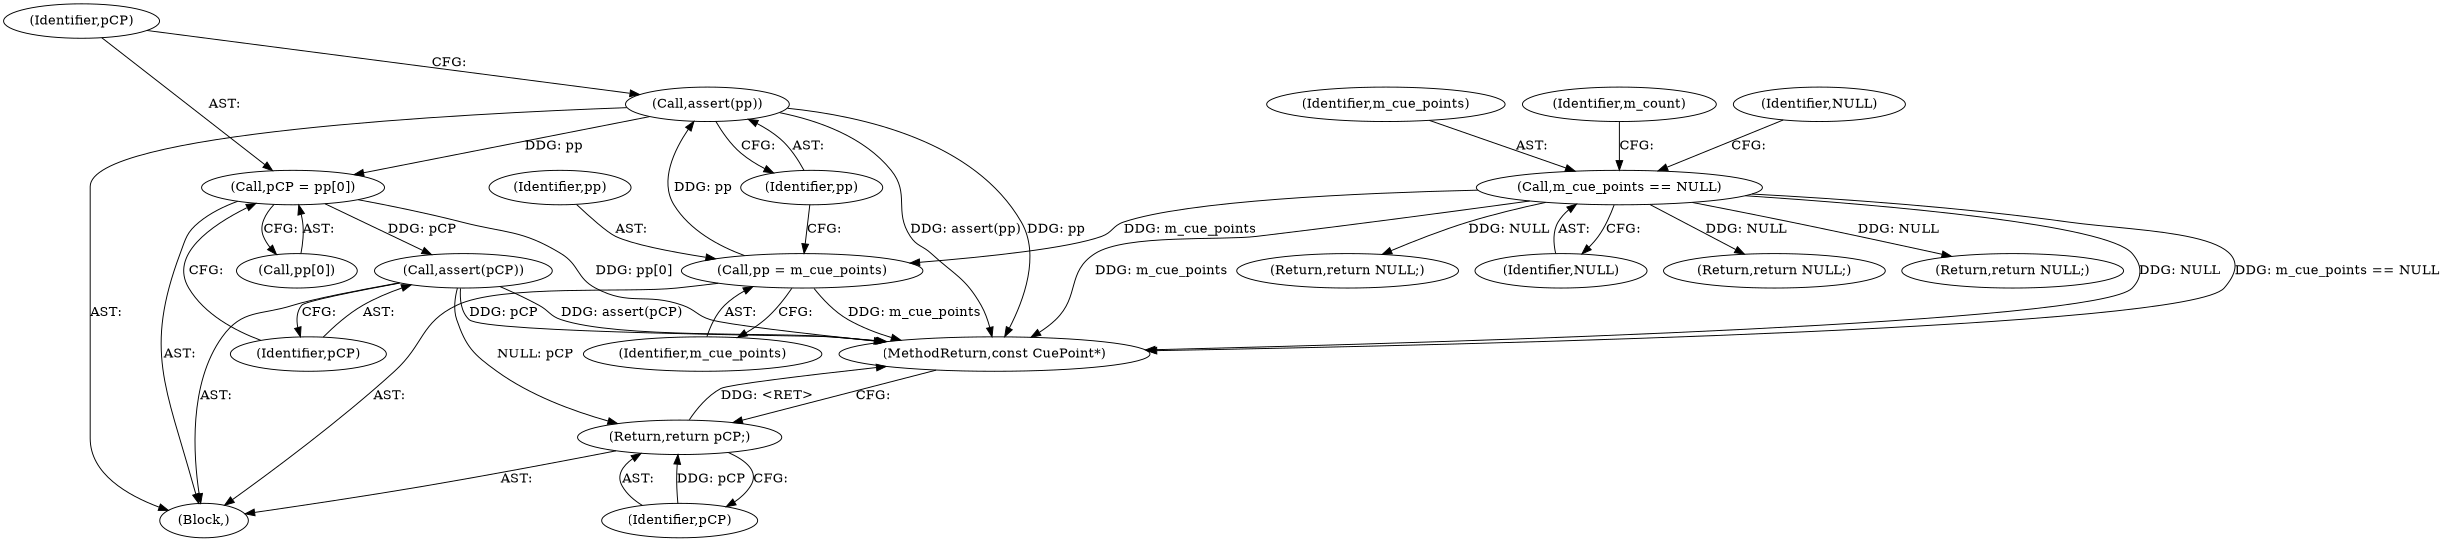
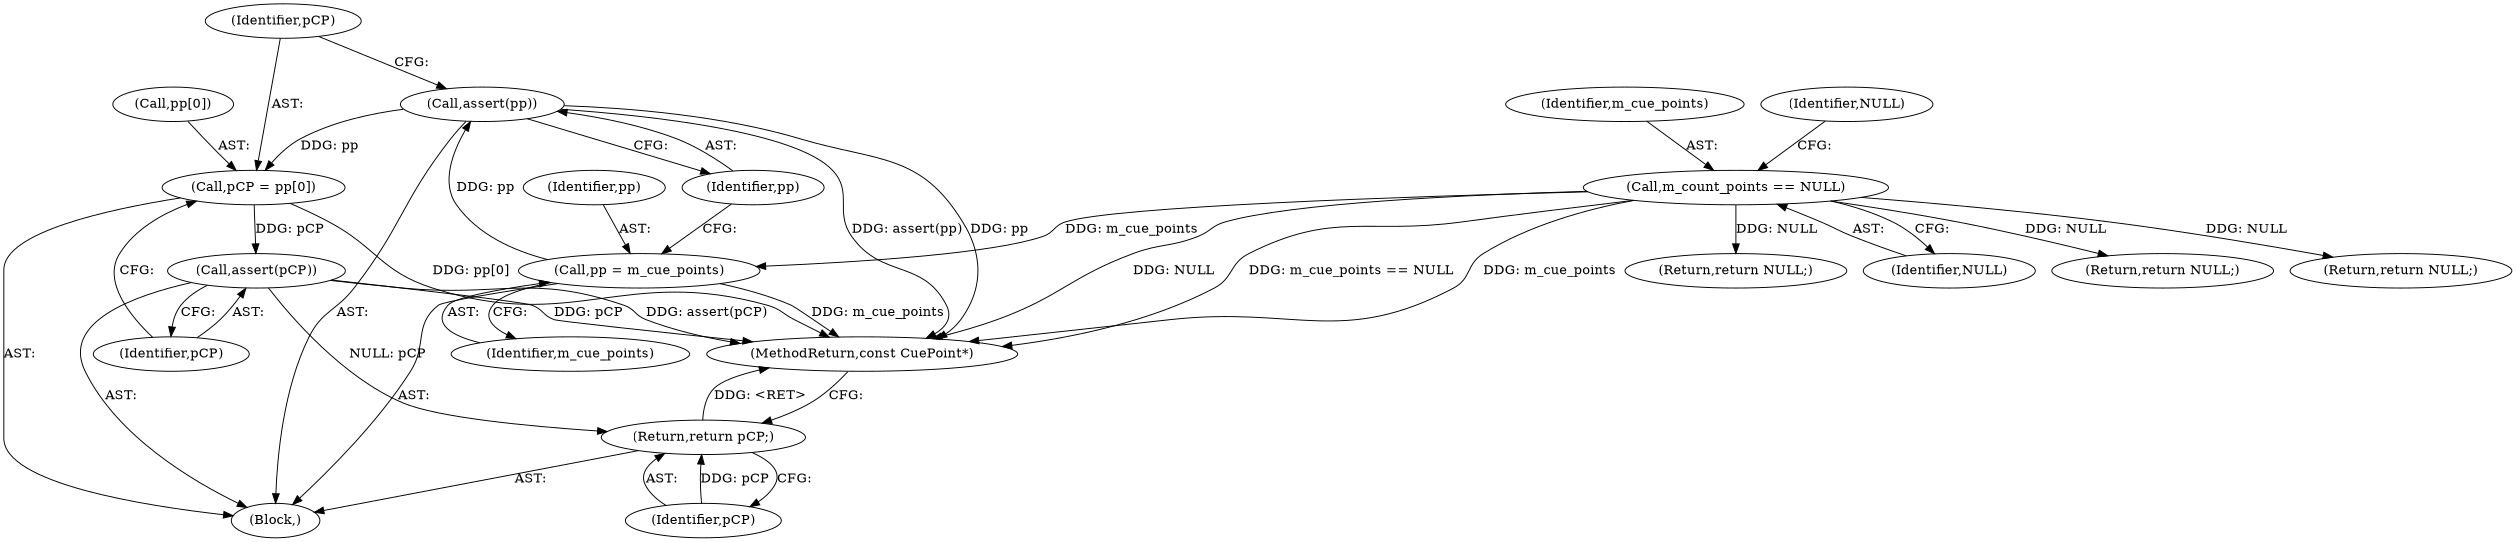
node "(Identifier,m_count)": removed
node "(Call,m_cue_points == NULL)": label "(Call,m_cue_points == NULL)" -> "(Call,m_count_points == NULL)"
edge "(Call,pCP = pp[0])" -> "(Call,pp[0])": removed, label "CFG:"
